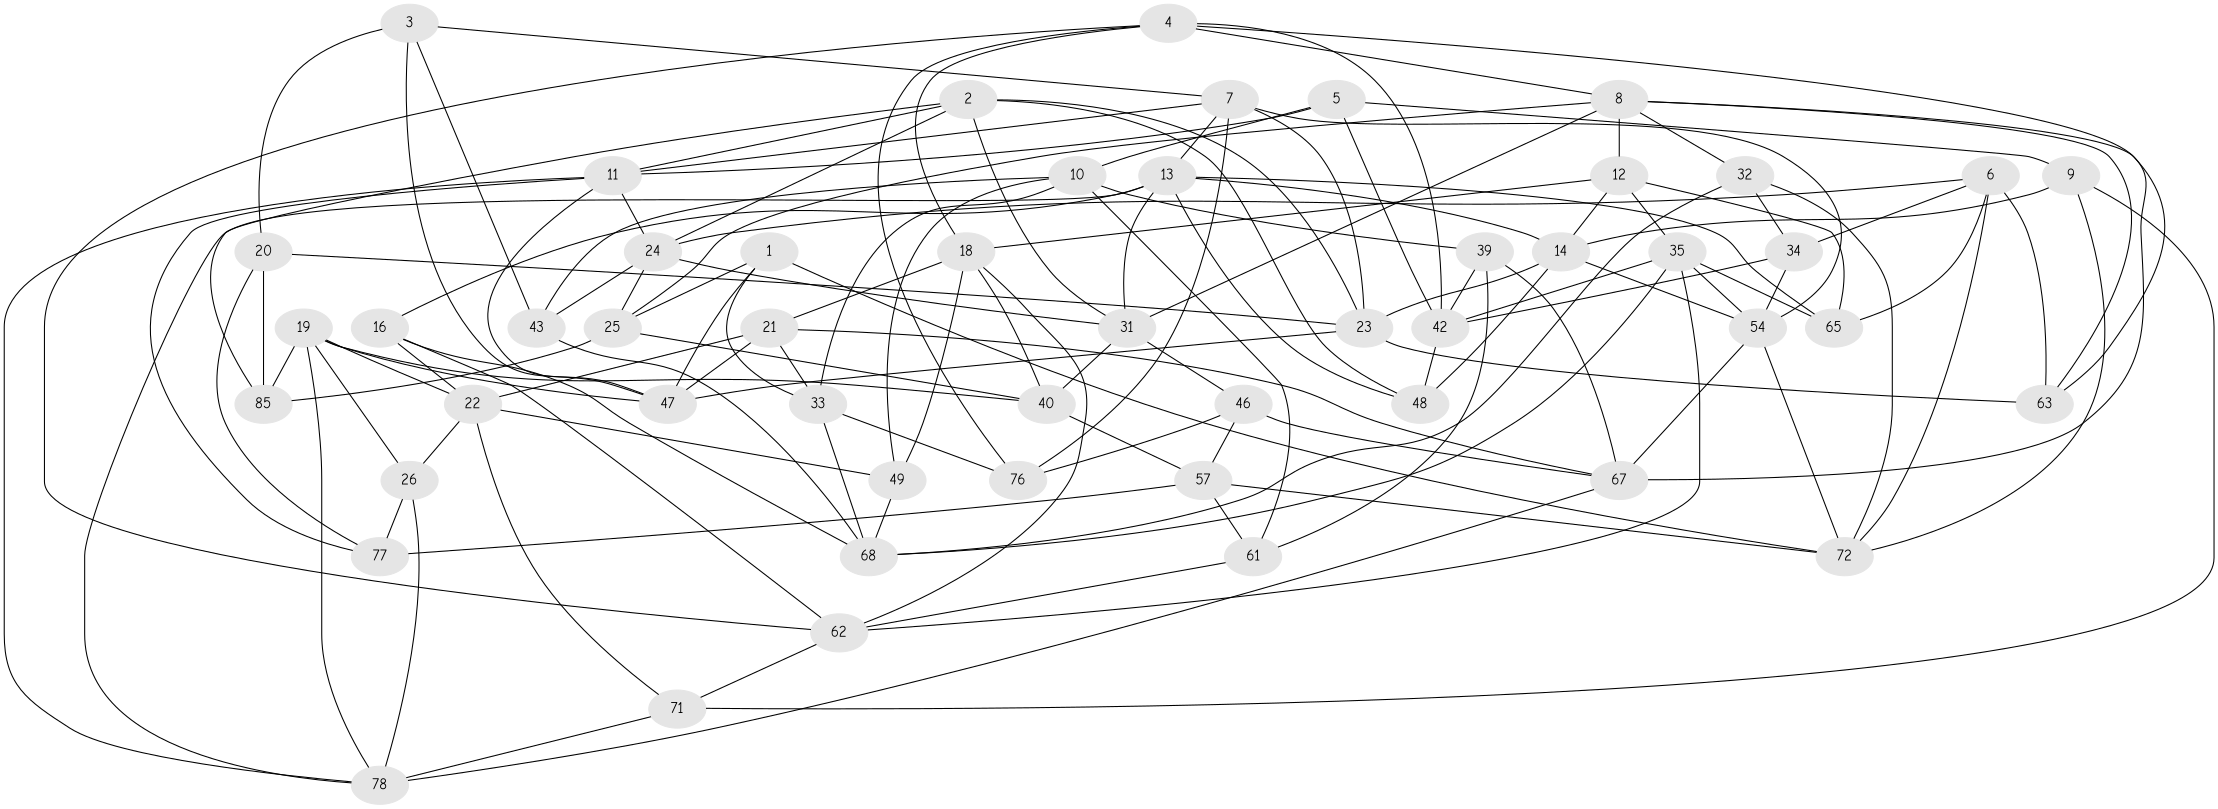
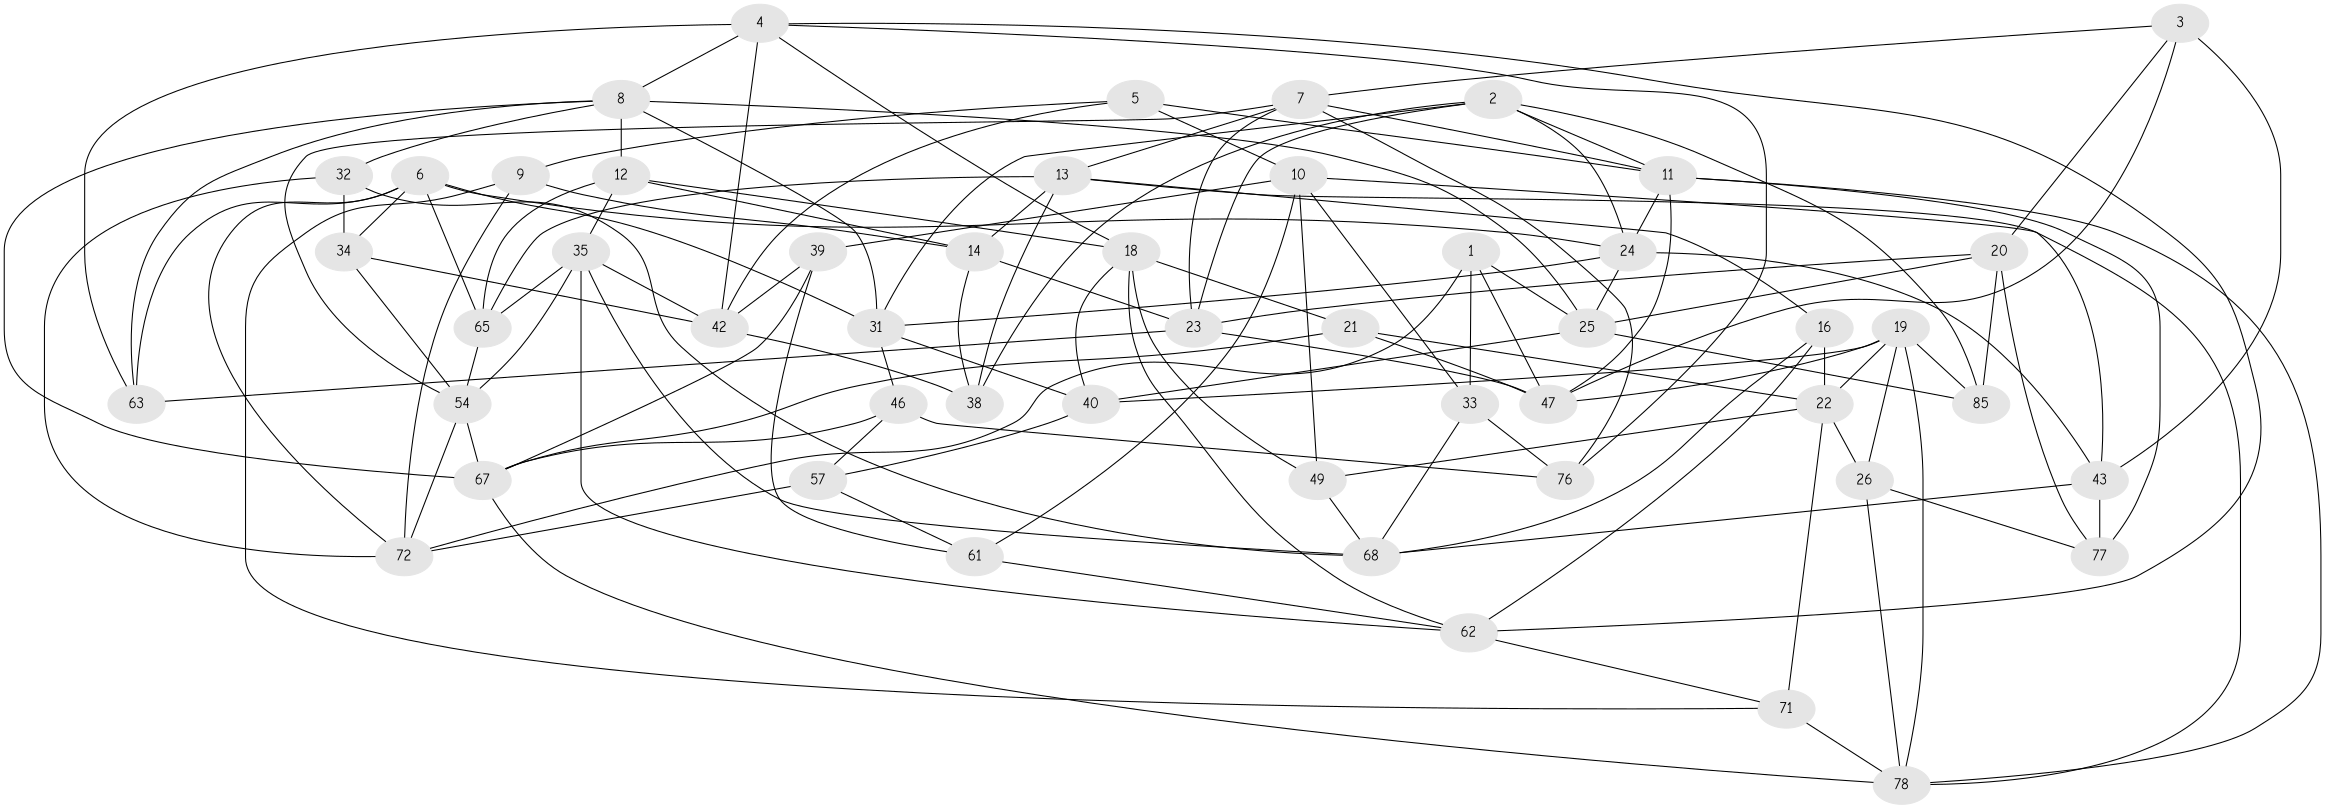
edge "13" -- "31": now "6" -- "31"
edge "14" -- "54": now "65" -- "54"
edge "20" -- "25": added
edge "21" -- "33": removed
node "48": label "48" -> "38"
edge "57" -- "77": now "43" -- "77"
